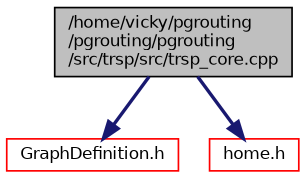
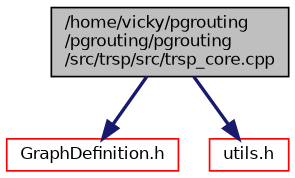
node "home.h": label "home.h" -> "utils.h"
